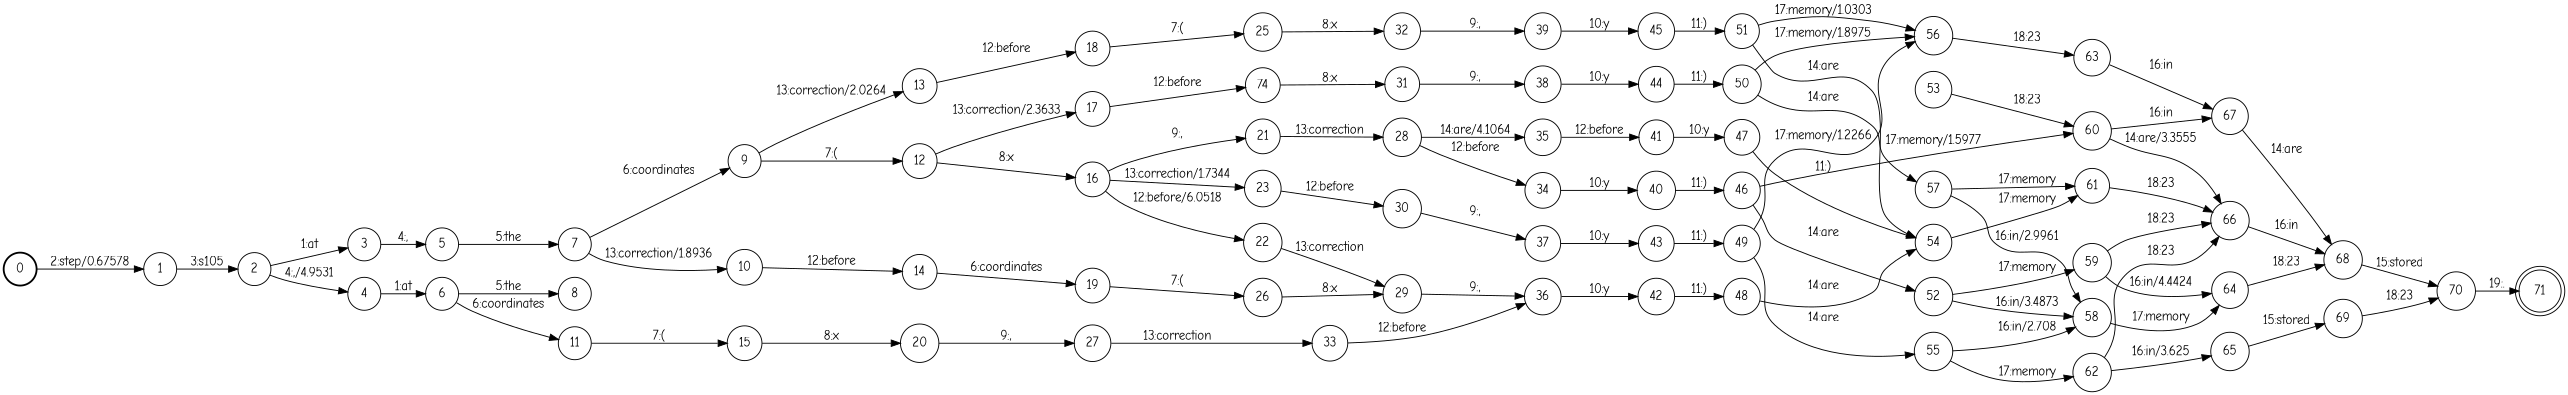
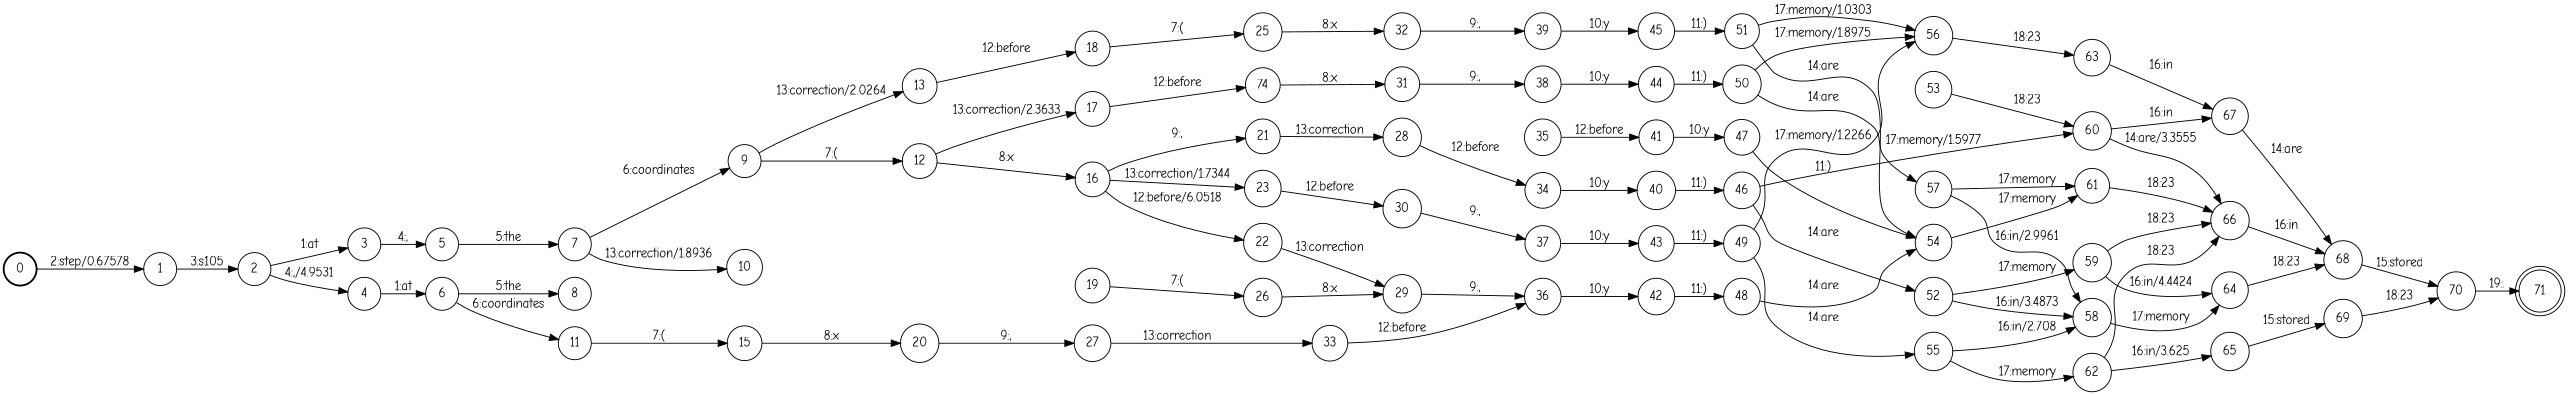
edge "28" -> "35": removed, label "14:are/4.1064"
node "14": removed
